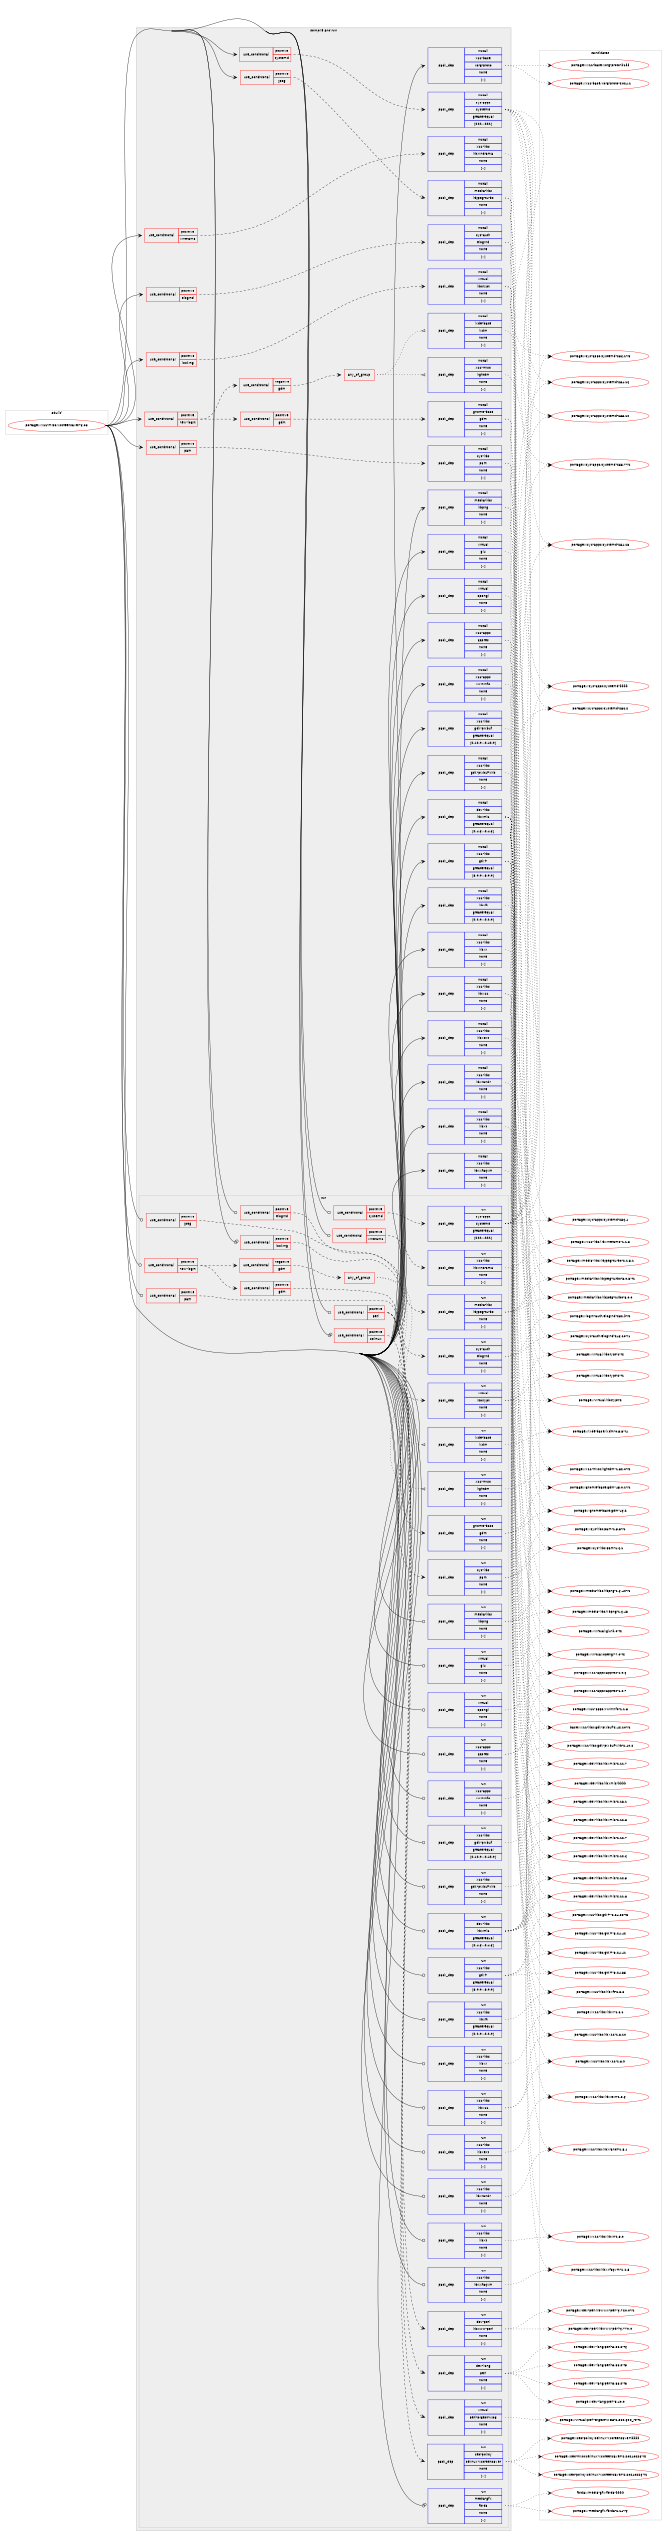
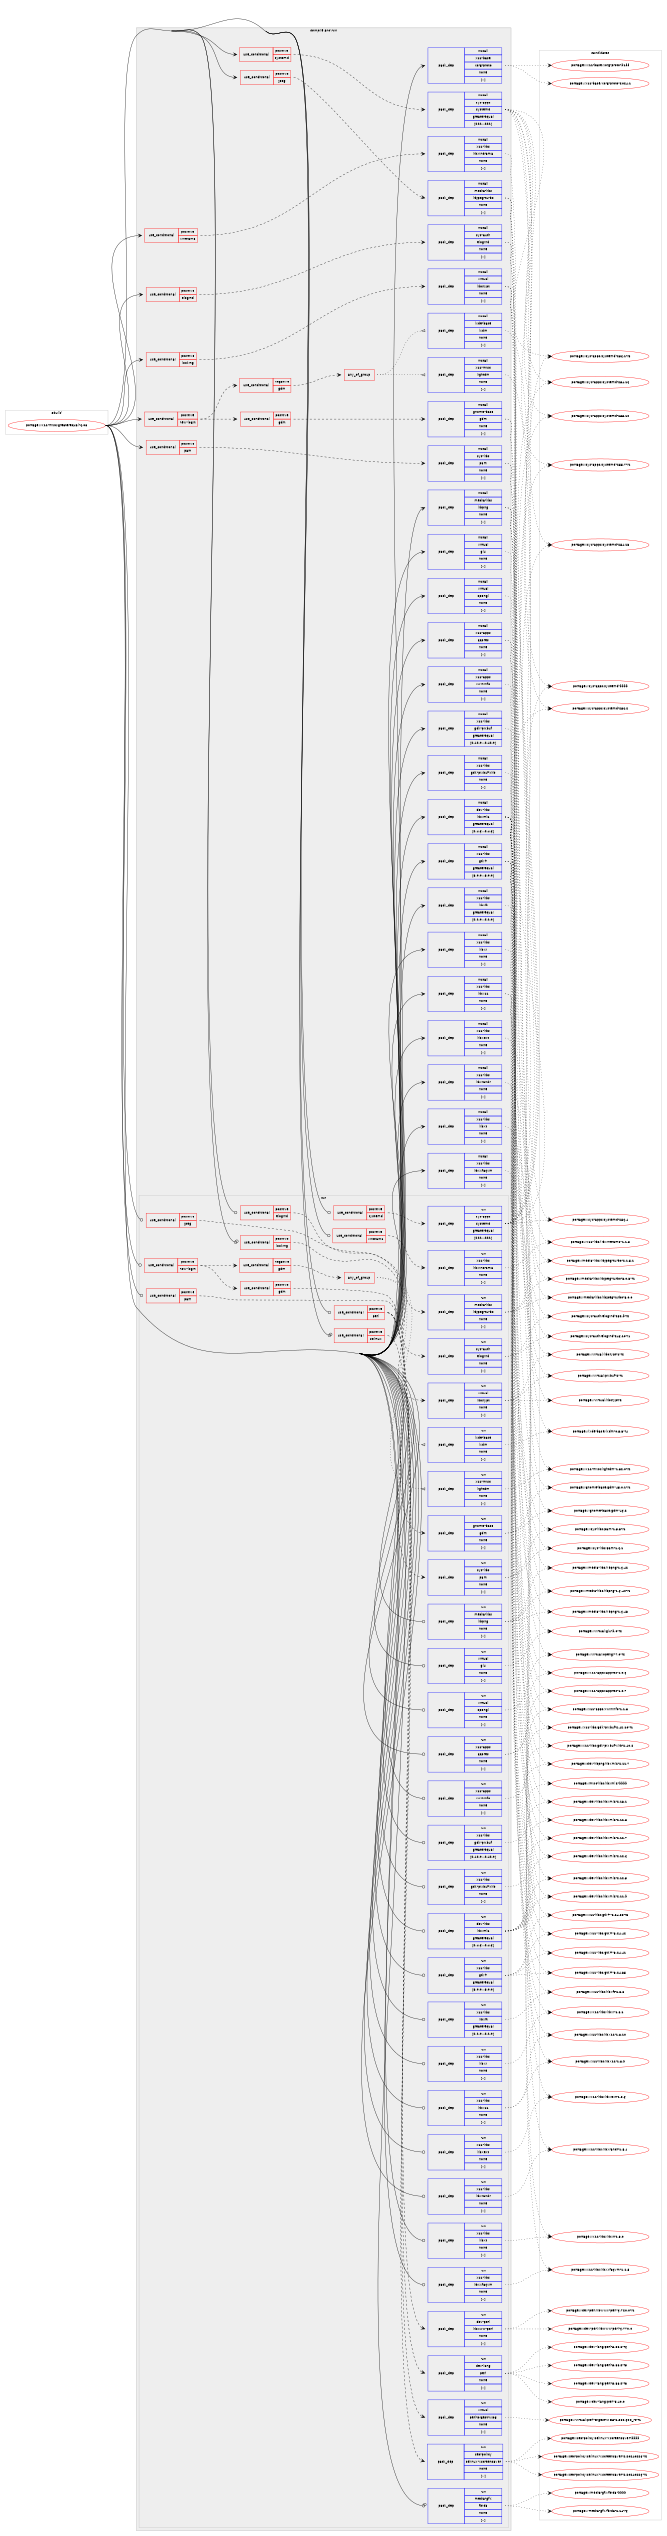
node "portage://x11-misc/xscreensaver-6.08": label "portage://x11-misc/xscreensaver-6.08" -> "portage://x11-misc/greaterequal-6.08"
node "portage://login-auth/elogind-252.9-r2": label "portage://login-auth/elogind-252.9-r2" -> "portage://sys-auth/elogind-252.9-r2"
node "portage://virtual/libcrypt-2-r1": label "portage://virtual/libcrypt-2-r1" -> "portage://virtual/pixbuf-2-r1"
node "portage://media-libs/libpng-1.6.42": added
node "base://x11-libs/gdk-pixbuf-2.42.10-r1": label "base://x11-libs/gdk-pixbuf-2.42.10-r1" -> "portage://x11-libs/gdk-pixbuf-2.42.10-r1"
node "portage://dev-libs/libxml2-2.11.7": label "portage://dev-libs/libxml2-2.11.7" -> "portage://dev-libpng/libxml2-2.11.7"
node "portage://dev-libs/libxml2-9999": label "portage://dev-libs/libxml2-9999" -> "portage://misc-libs/libxml2-9999"
node "portage://dev-libs/libxml2-2.11.8": label "portage://dev-libs/libxml2-2.11.8" -> "portage://dev-libs/libxml2-2.11.9"
node "portage://sec-misc/selinux-xscreensaver-2.20240226-r2": label "portage://sec-misc/selinux-xscreensaver-2.20240226-r2" -> "portage://sec-policy/selinux-xscreensaver-2.20240226-r2"
node "fbida://media-gfx/fbida-9999": label "fbida://media-gfx/fbida-9999" -> "portage://media-gfx/fbida-9999"
